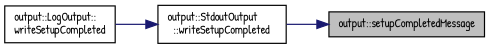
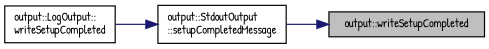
node "output::StdoutOutput ::writeSetupCompleted": label "output::StdoutOutput ::writeSetupCompleted" -> "output::StdoutOutput ::setupCompletedMessage"
node "output::setupCompletedMessage": label "output::setupCompletedMessage" -> "output::writeSetupCompleted"
